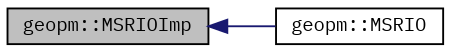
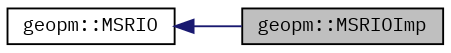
edge "geopm::MSRIO" -> "geopm::MSRIOImp": reversed
